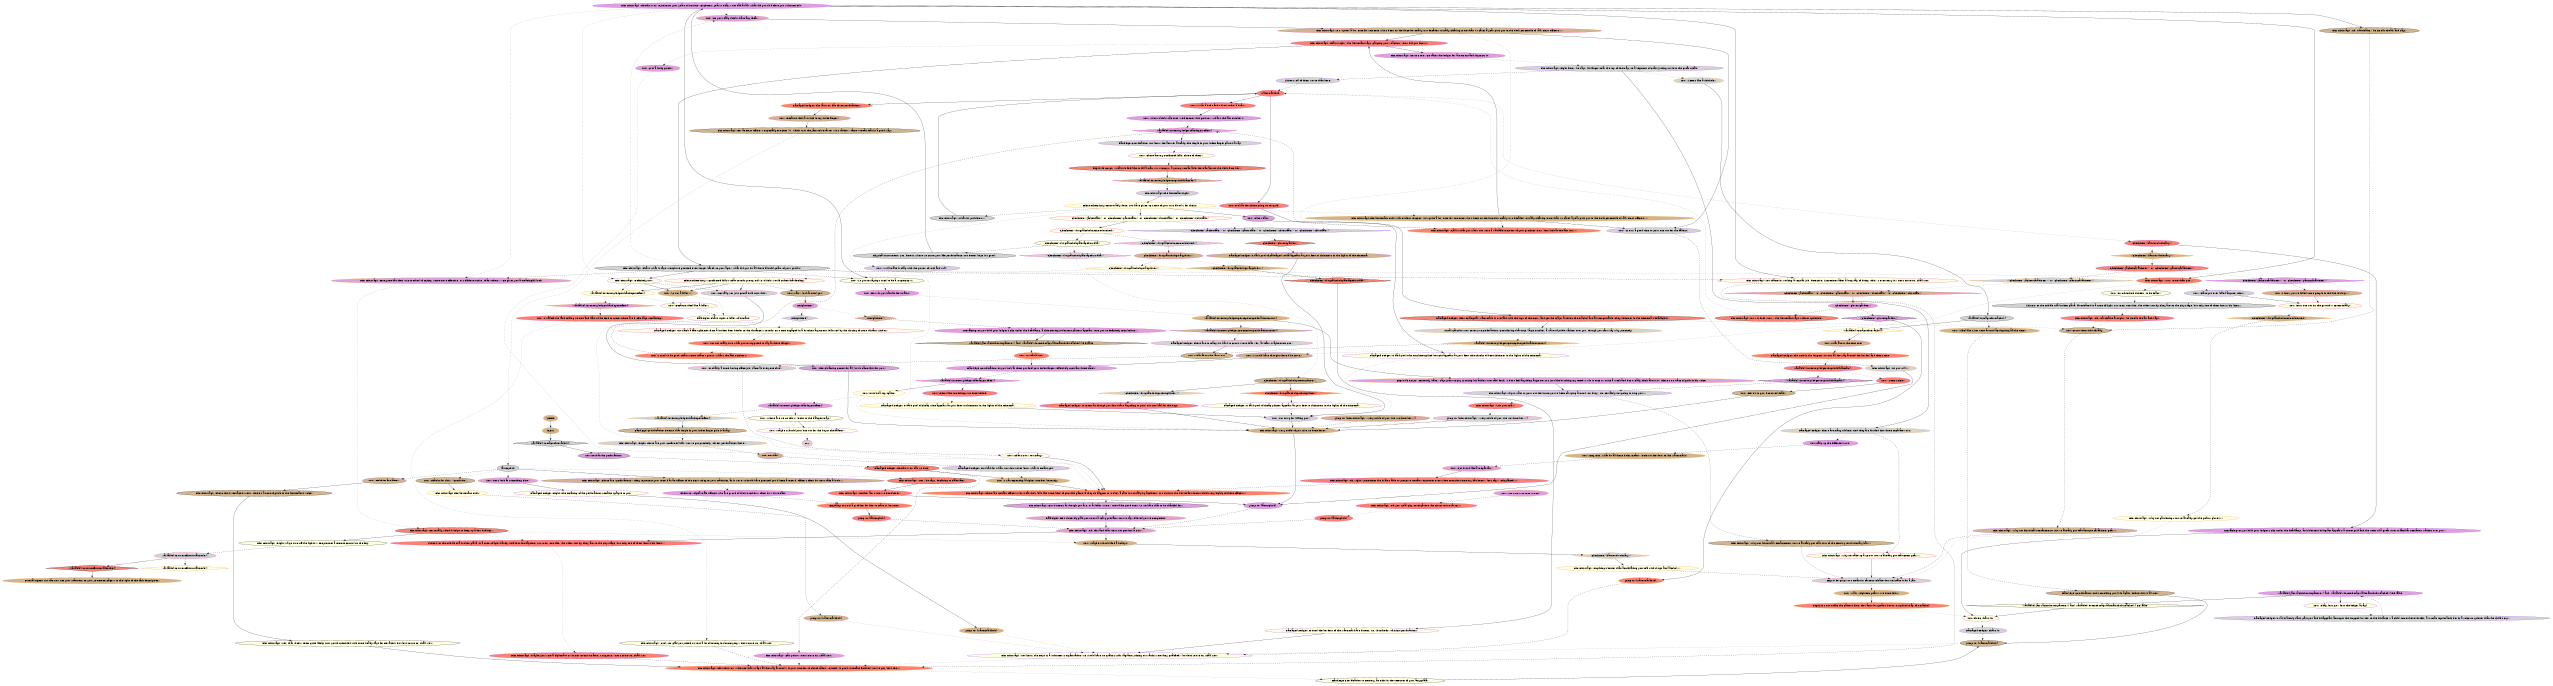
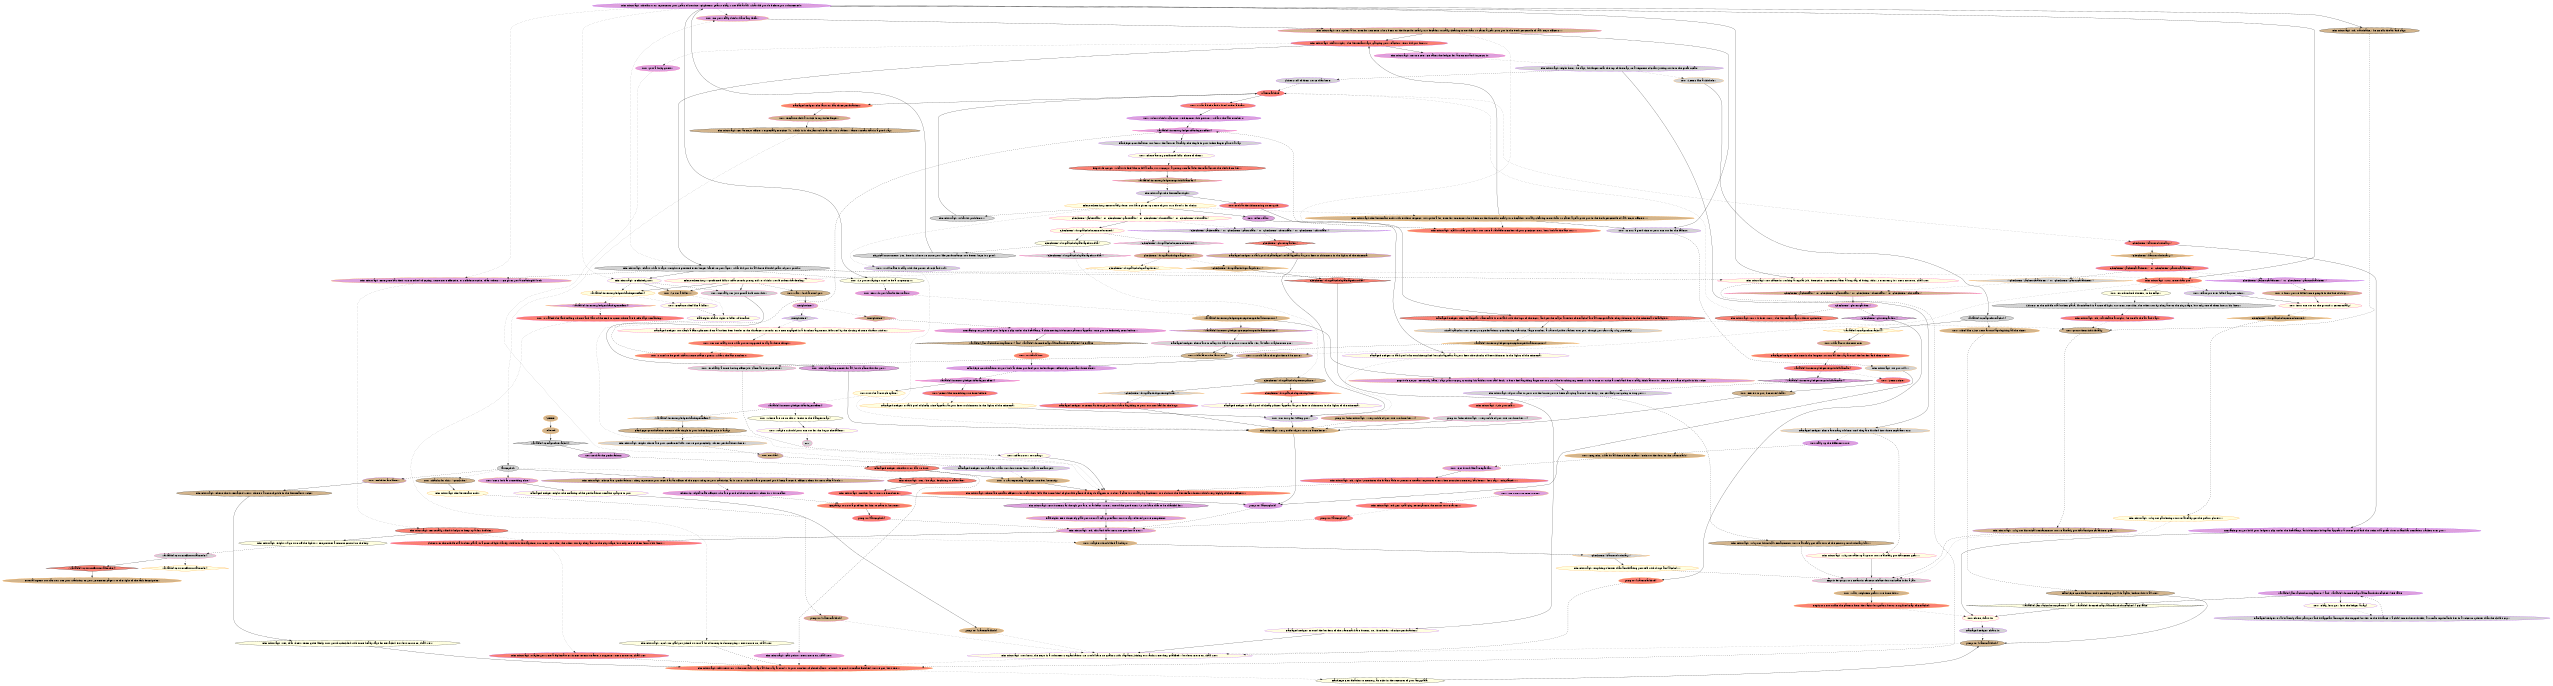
edge "watermarkhub" -> "You: Look at the shimmering street grid.": now "Kim Kitsuragi: The lieutenant sighs." -> "You: Look at the shimmering street grid."
node "You: Must be a top spasm.": label "You: Must be a top spasm." -> "You: Must be a muscle spasm."
node "input": label "input" -> "relieved"
